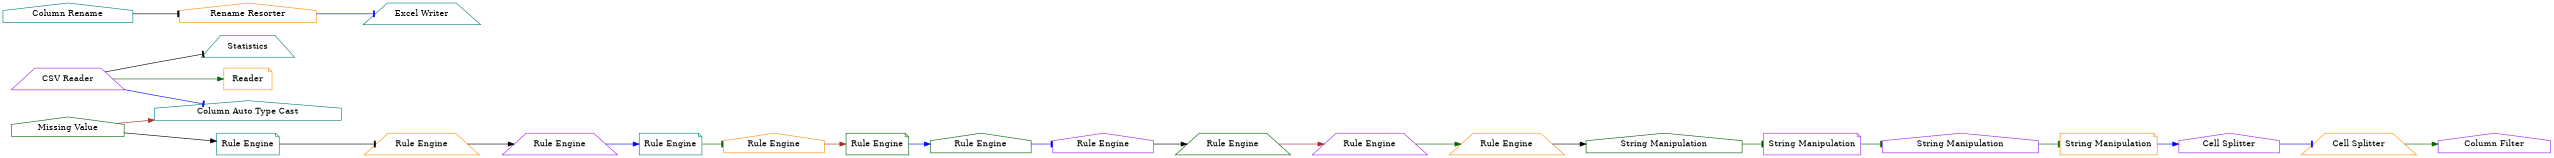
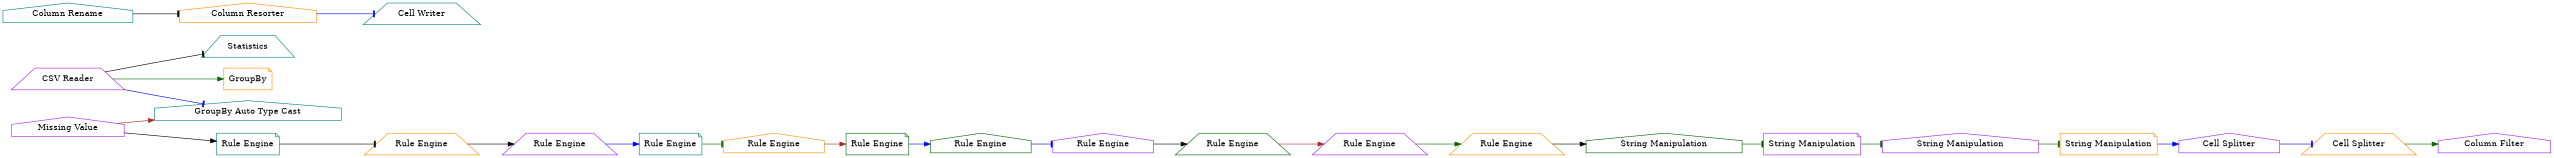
node "Rename Resorter": label "Rename Resorter" -> "Column Resorter"
node "Excel Writer": label "Excel Writer" -> "Cell Writer"
node "Reader": label "Reader" -> "GroupBy"
node "Column Auto Type Cast": label "Column Auto Type Cast" -> "GroupBy Auto Type Cast"
node "Missing Value": color darkgreen -> purple
